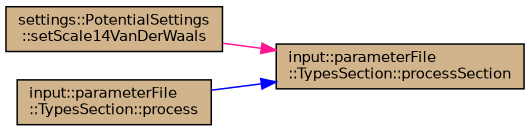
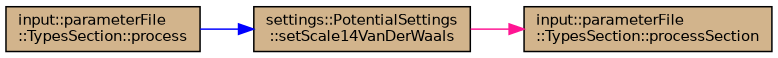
edge "input::parameterFile ::TypesSection::process" -> "input::parameterFile ::TypesSection::processSection": now "input::parameterFile ::TypesSection::process" -> "settings::PotentialSettings ::setScale14VanDerWaals"
